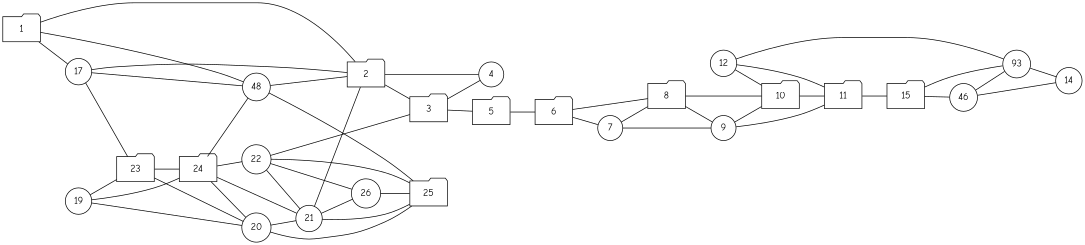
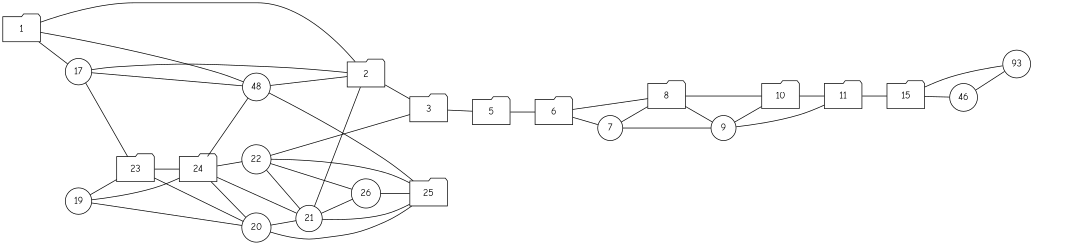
node "12": removed
node "4": removed
node "14": removed
